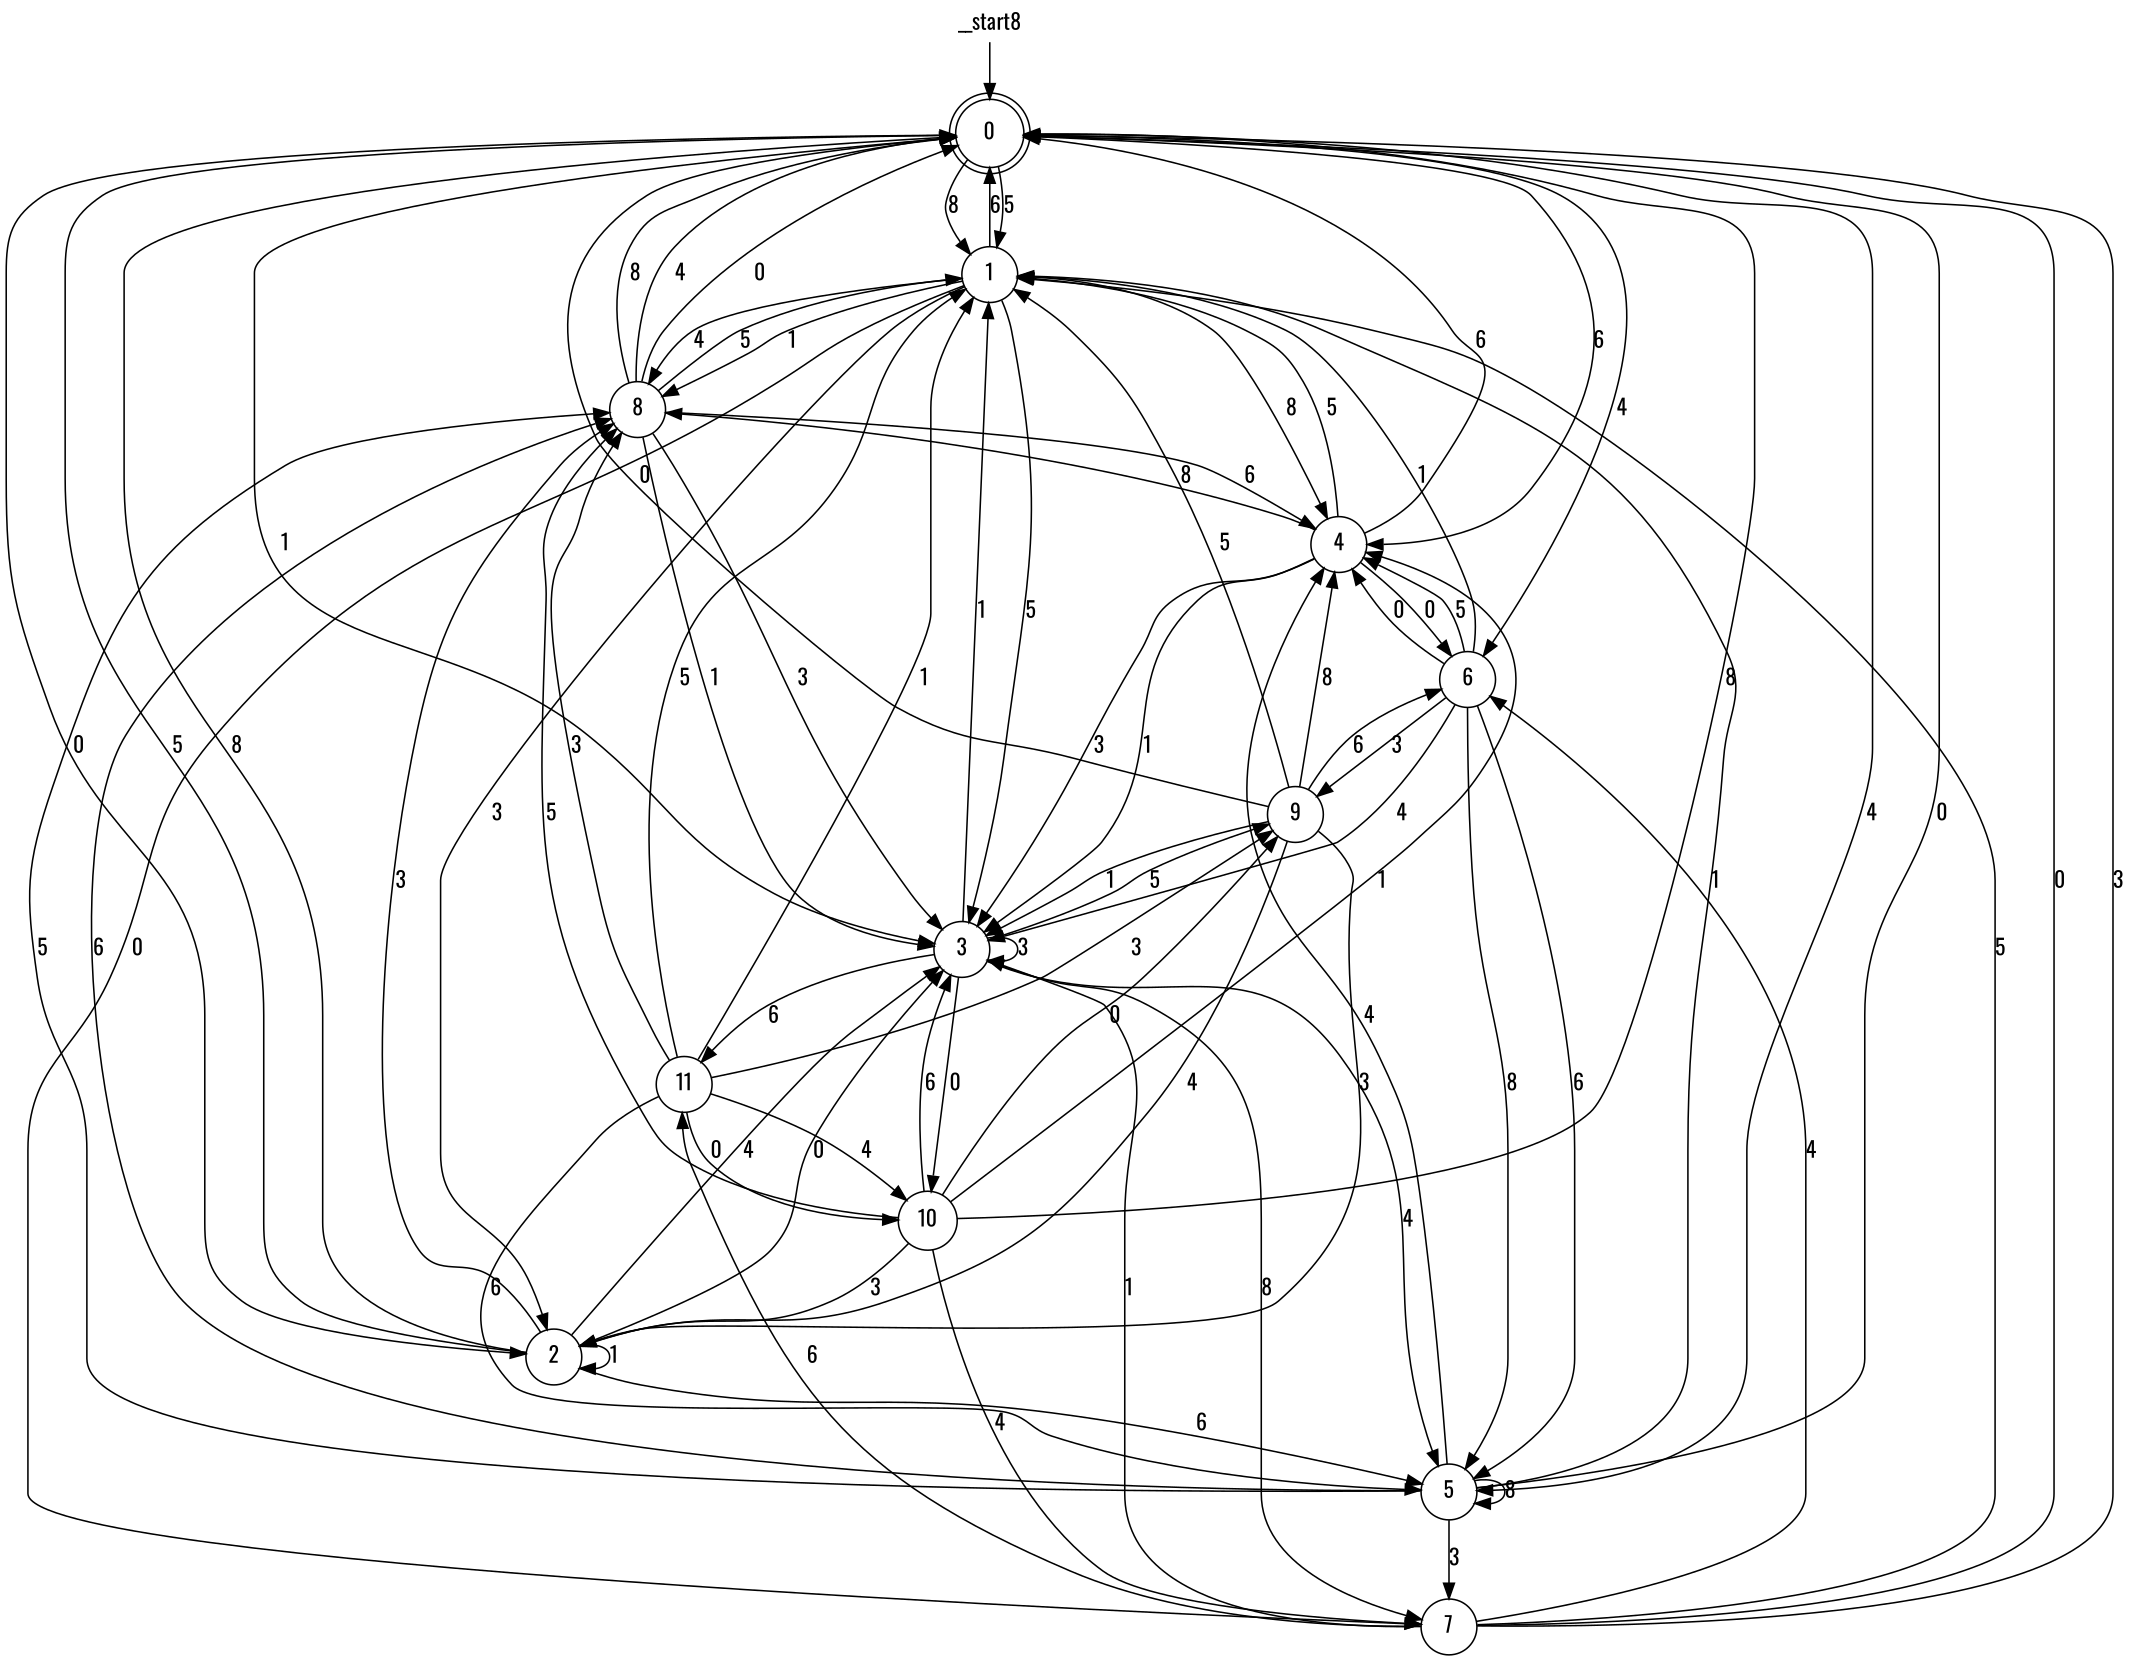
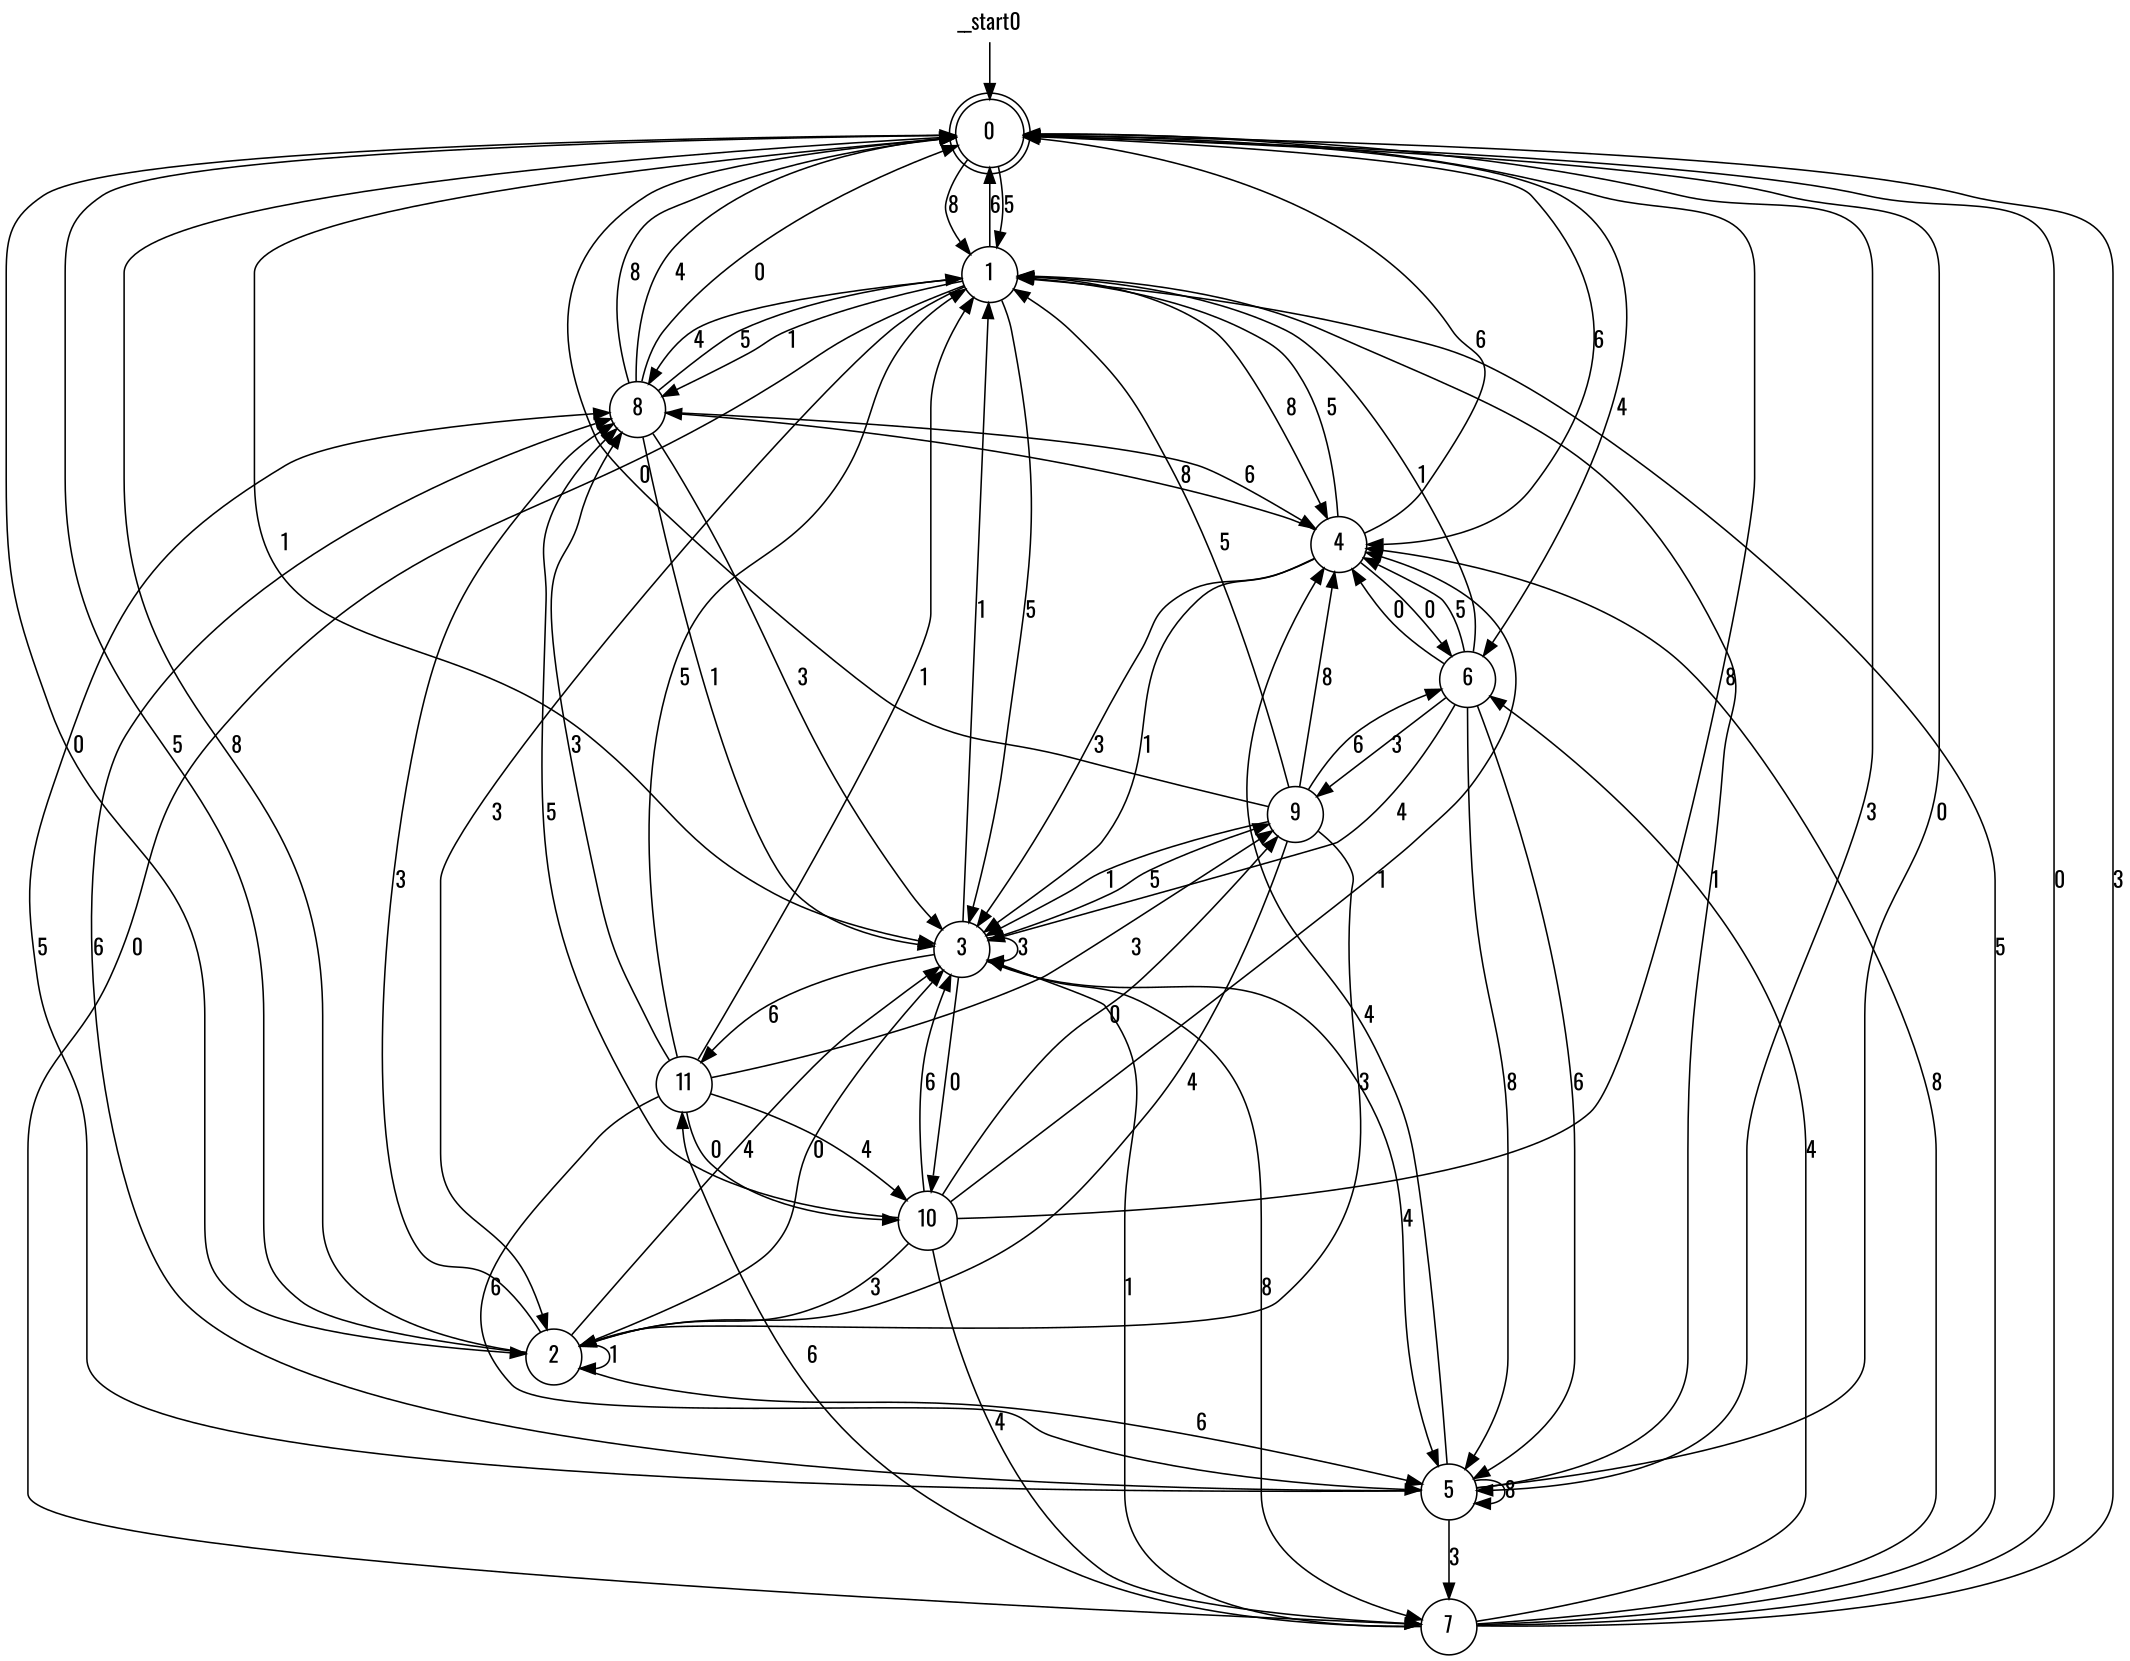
node "__start8": label "__start8" -> "__start0"
edge "0" -> "5": label "4" -> "3"
edge "7" -> "4": added, label "8"
